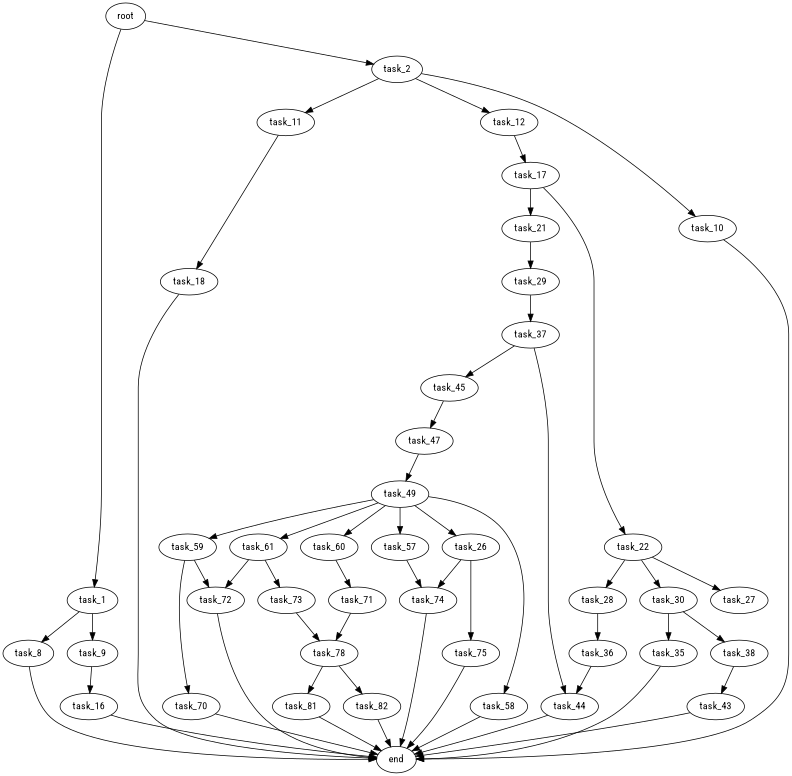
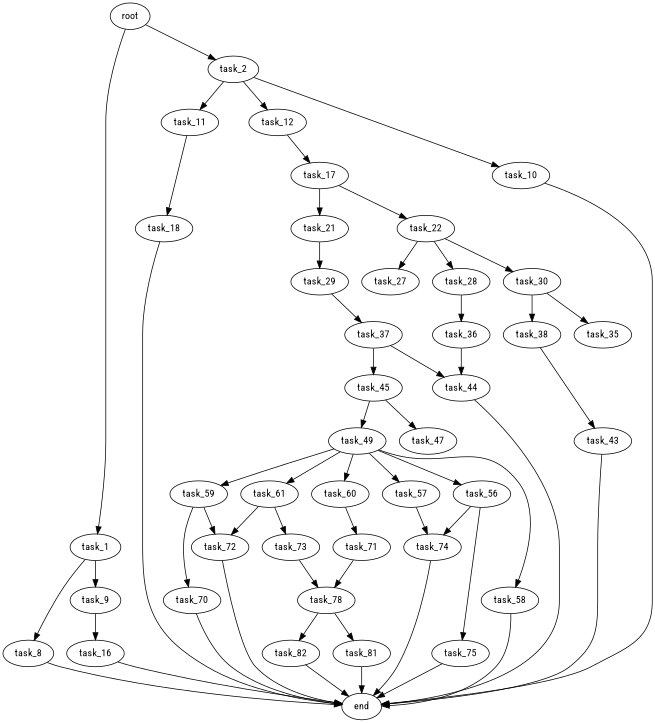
edge "task_47" -> "task_49": now "task_45" -> "task_49"
node "task_26": label "task_26" -> "task_56"
edge "task_35" -> "end": removed
